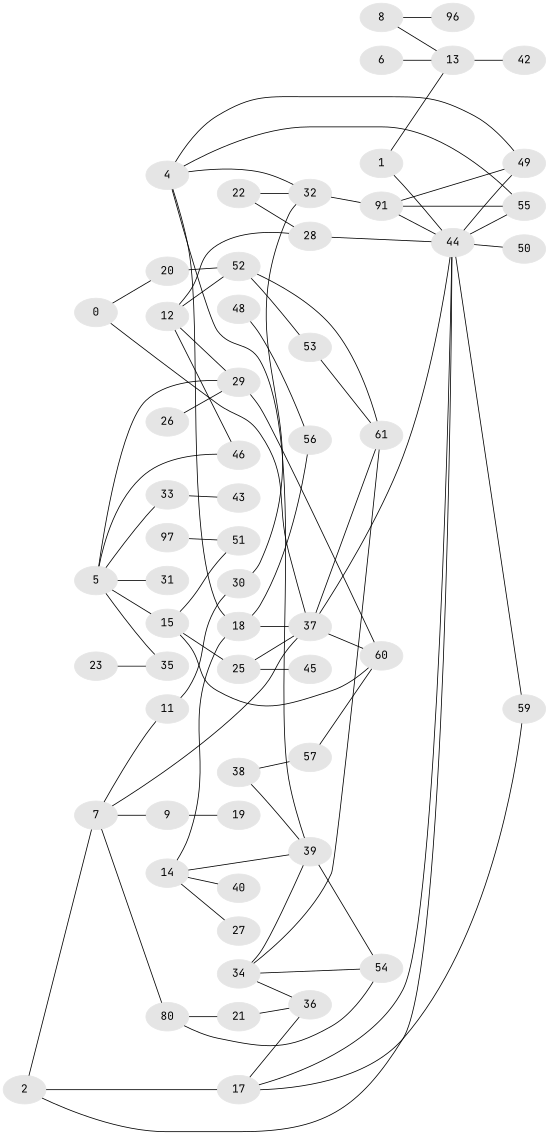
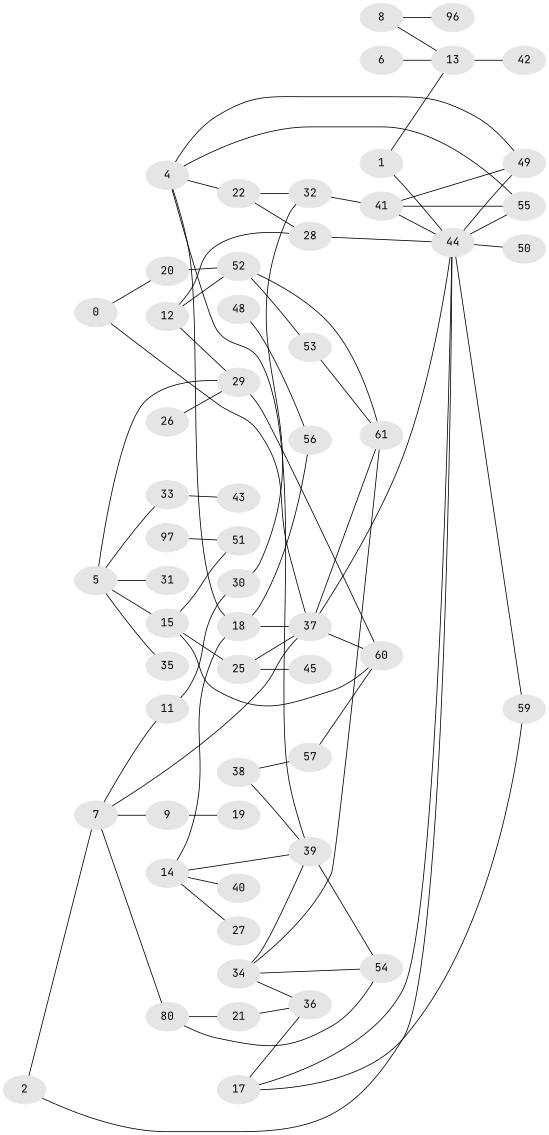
edge "4" -- "32": now "4" -- "22"
node "91": label "91" -> "41"
node "46": removed
node "23": removed
edge "2" -- "17": removed
